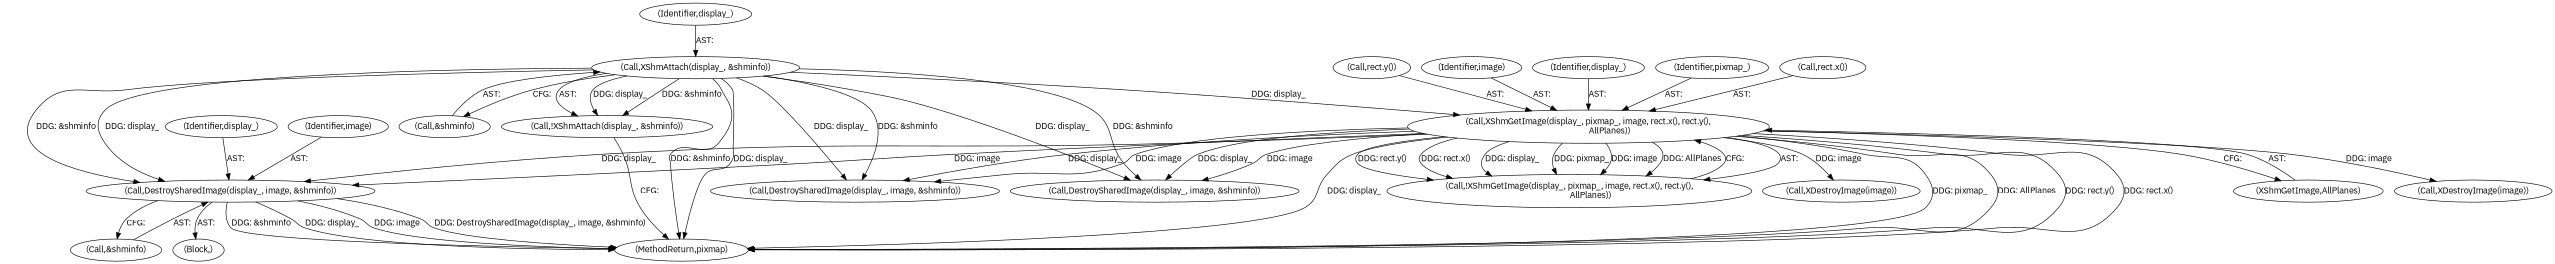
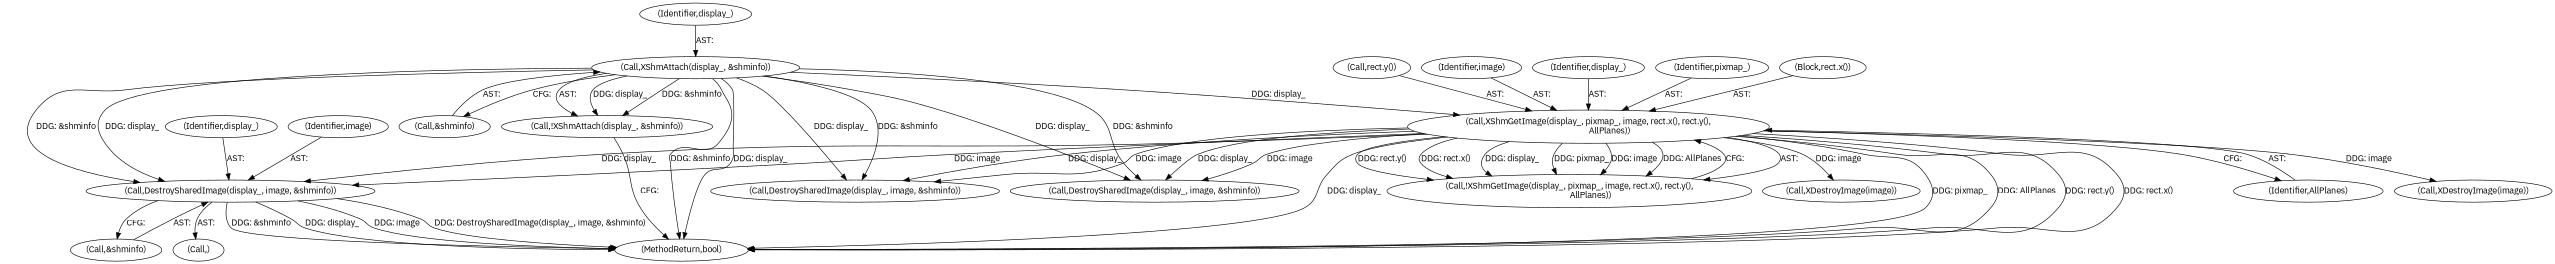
node "(Call,rect.x())": label "(Call,rect.x())" -> "(Block,rect.x())"
node "(XShmGetImage,AllPlanes)": label "(XShmGetImage,AllPlanes)" -> "(Identifier,AllPlanes)"
node "(Block,)": label "(Block,)" -> "(Call,)"
node "(MethodReturn,pixmap)": label "(MethodReturn,pixmap)" -> "(MethodReturn,bool)"
